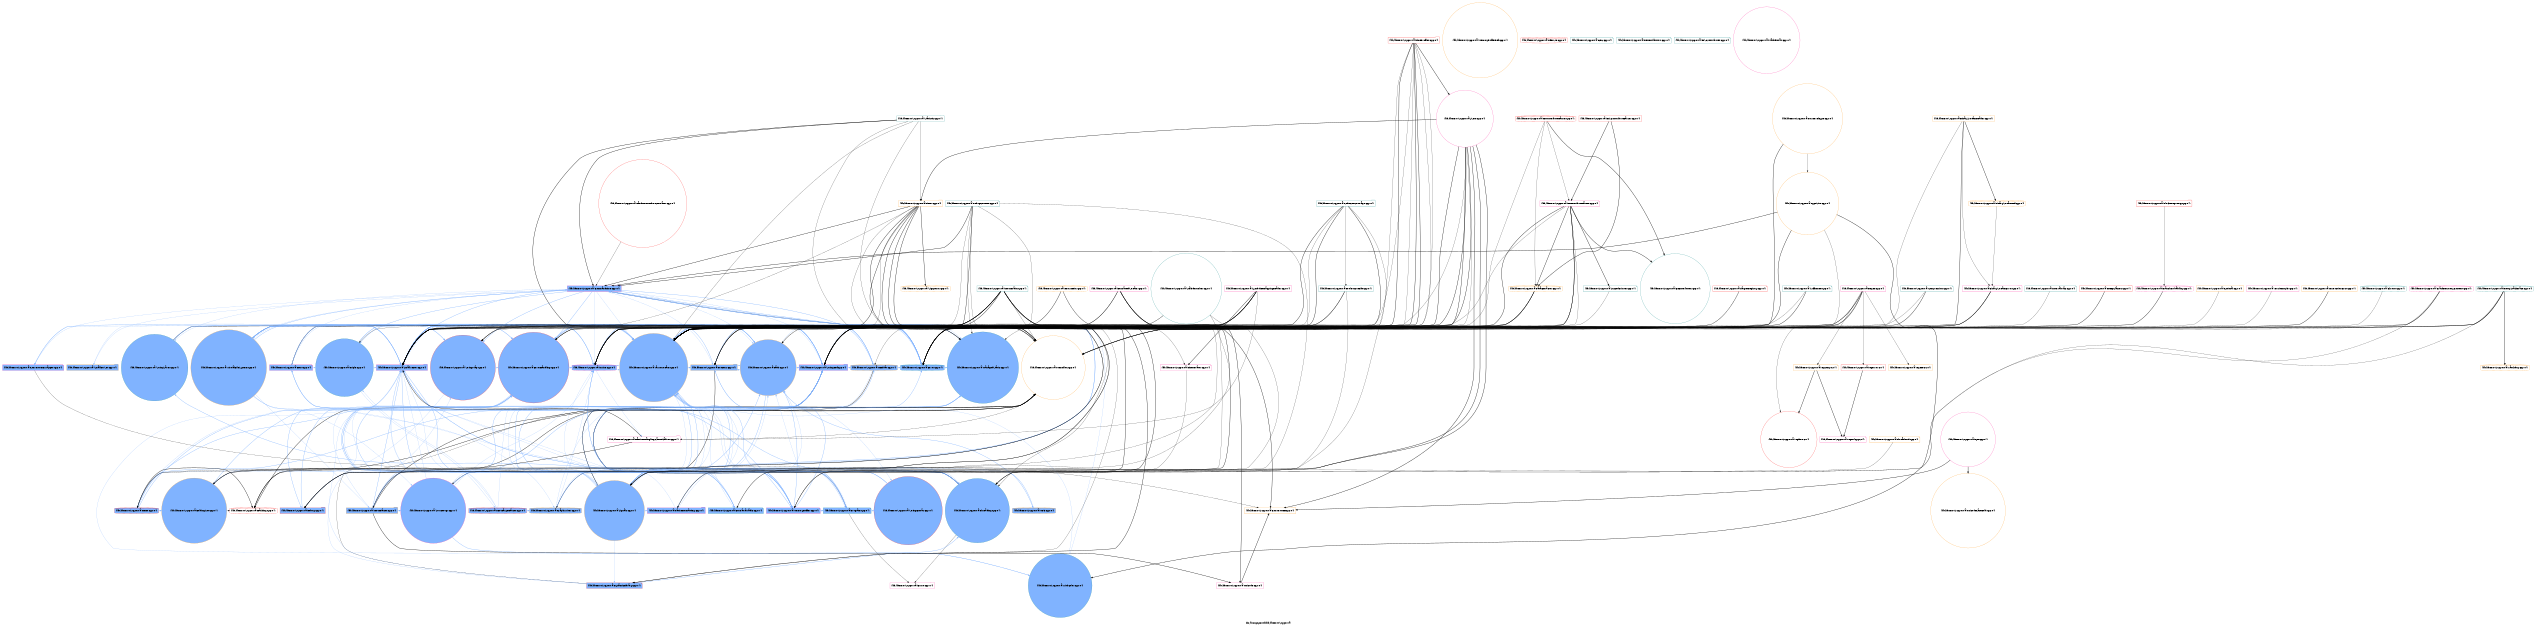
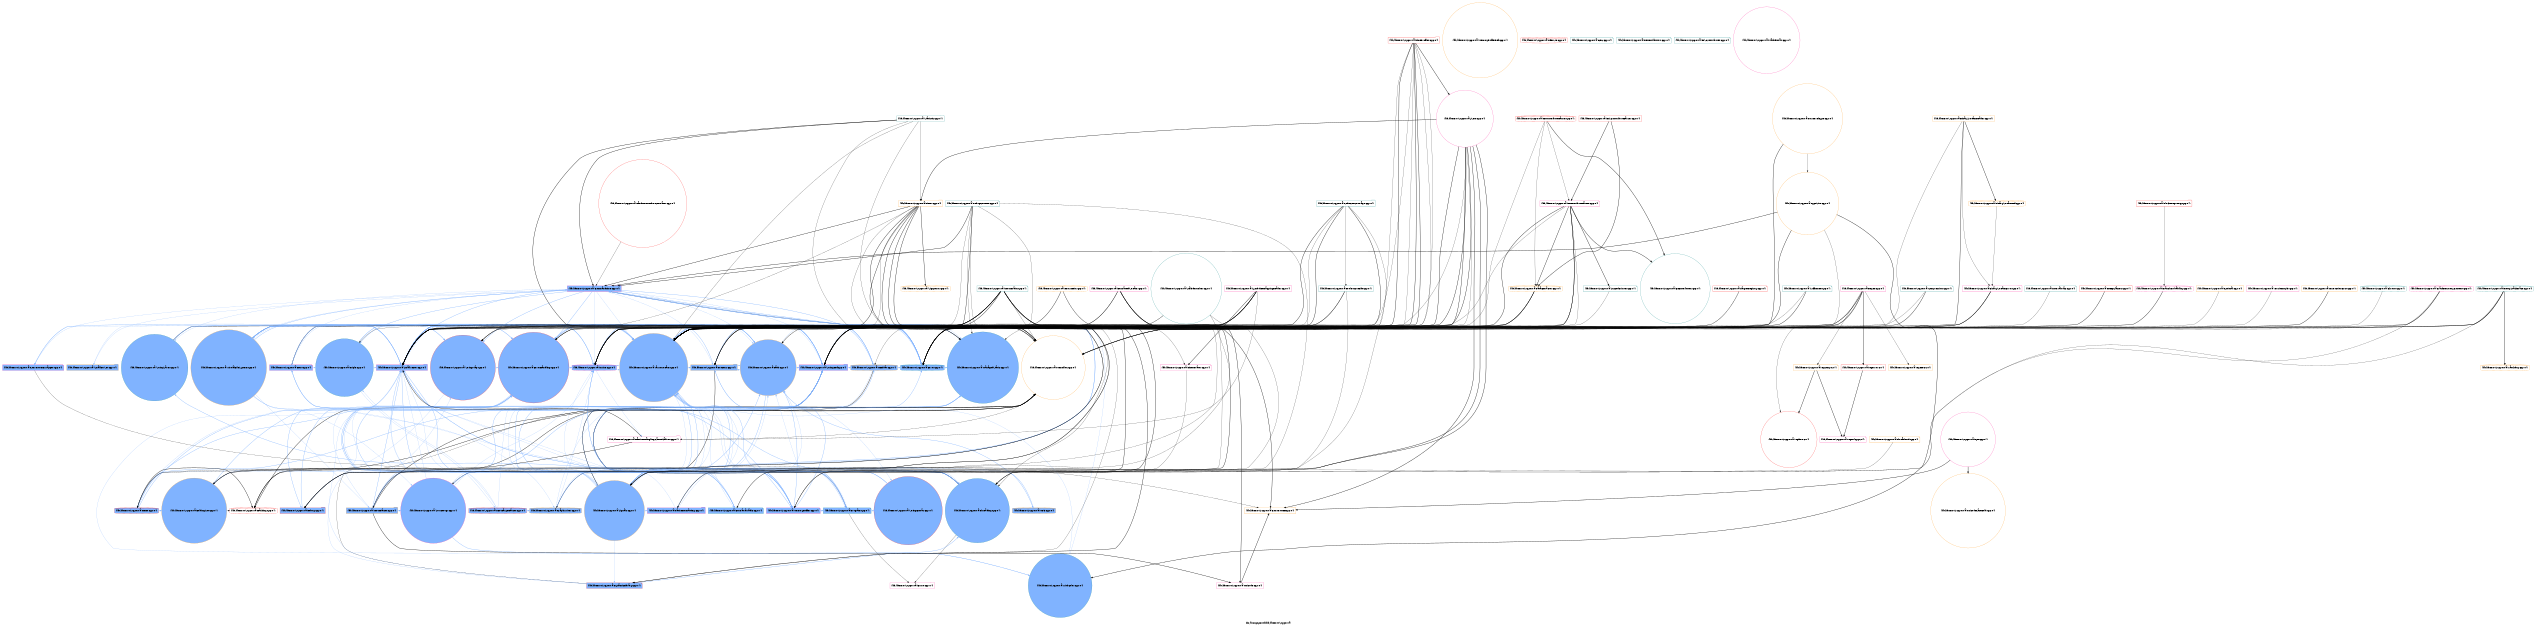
edge "{lib/libLLVMSupport.a(Regex.cpp.o)}" -> "{lib/libLLVMSupport.a(regerror.c.o)}": style solid -> bold
